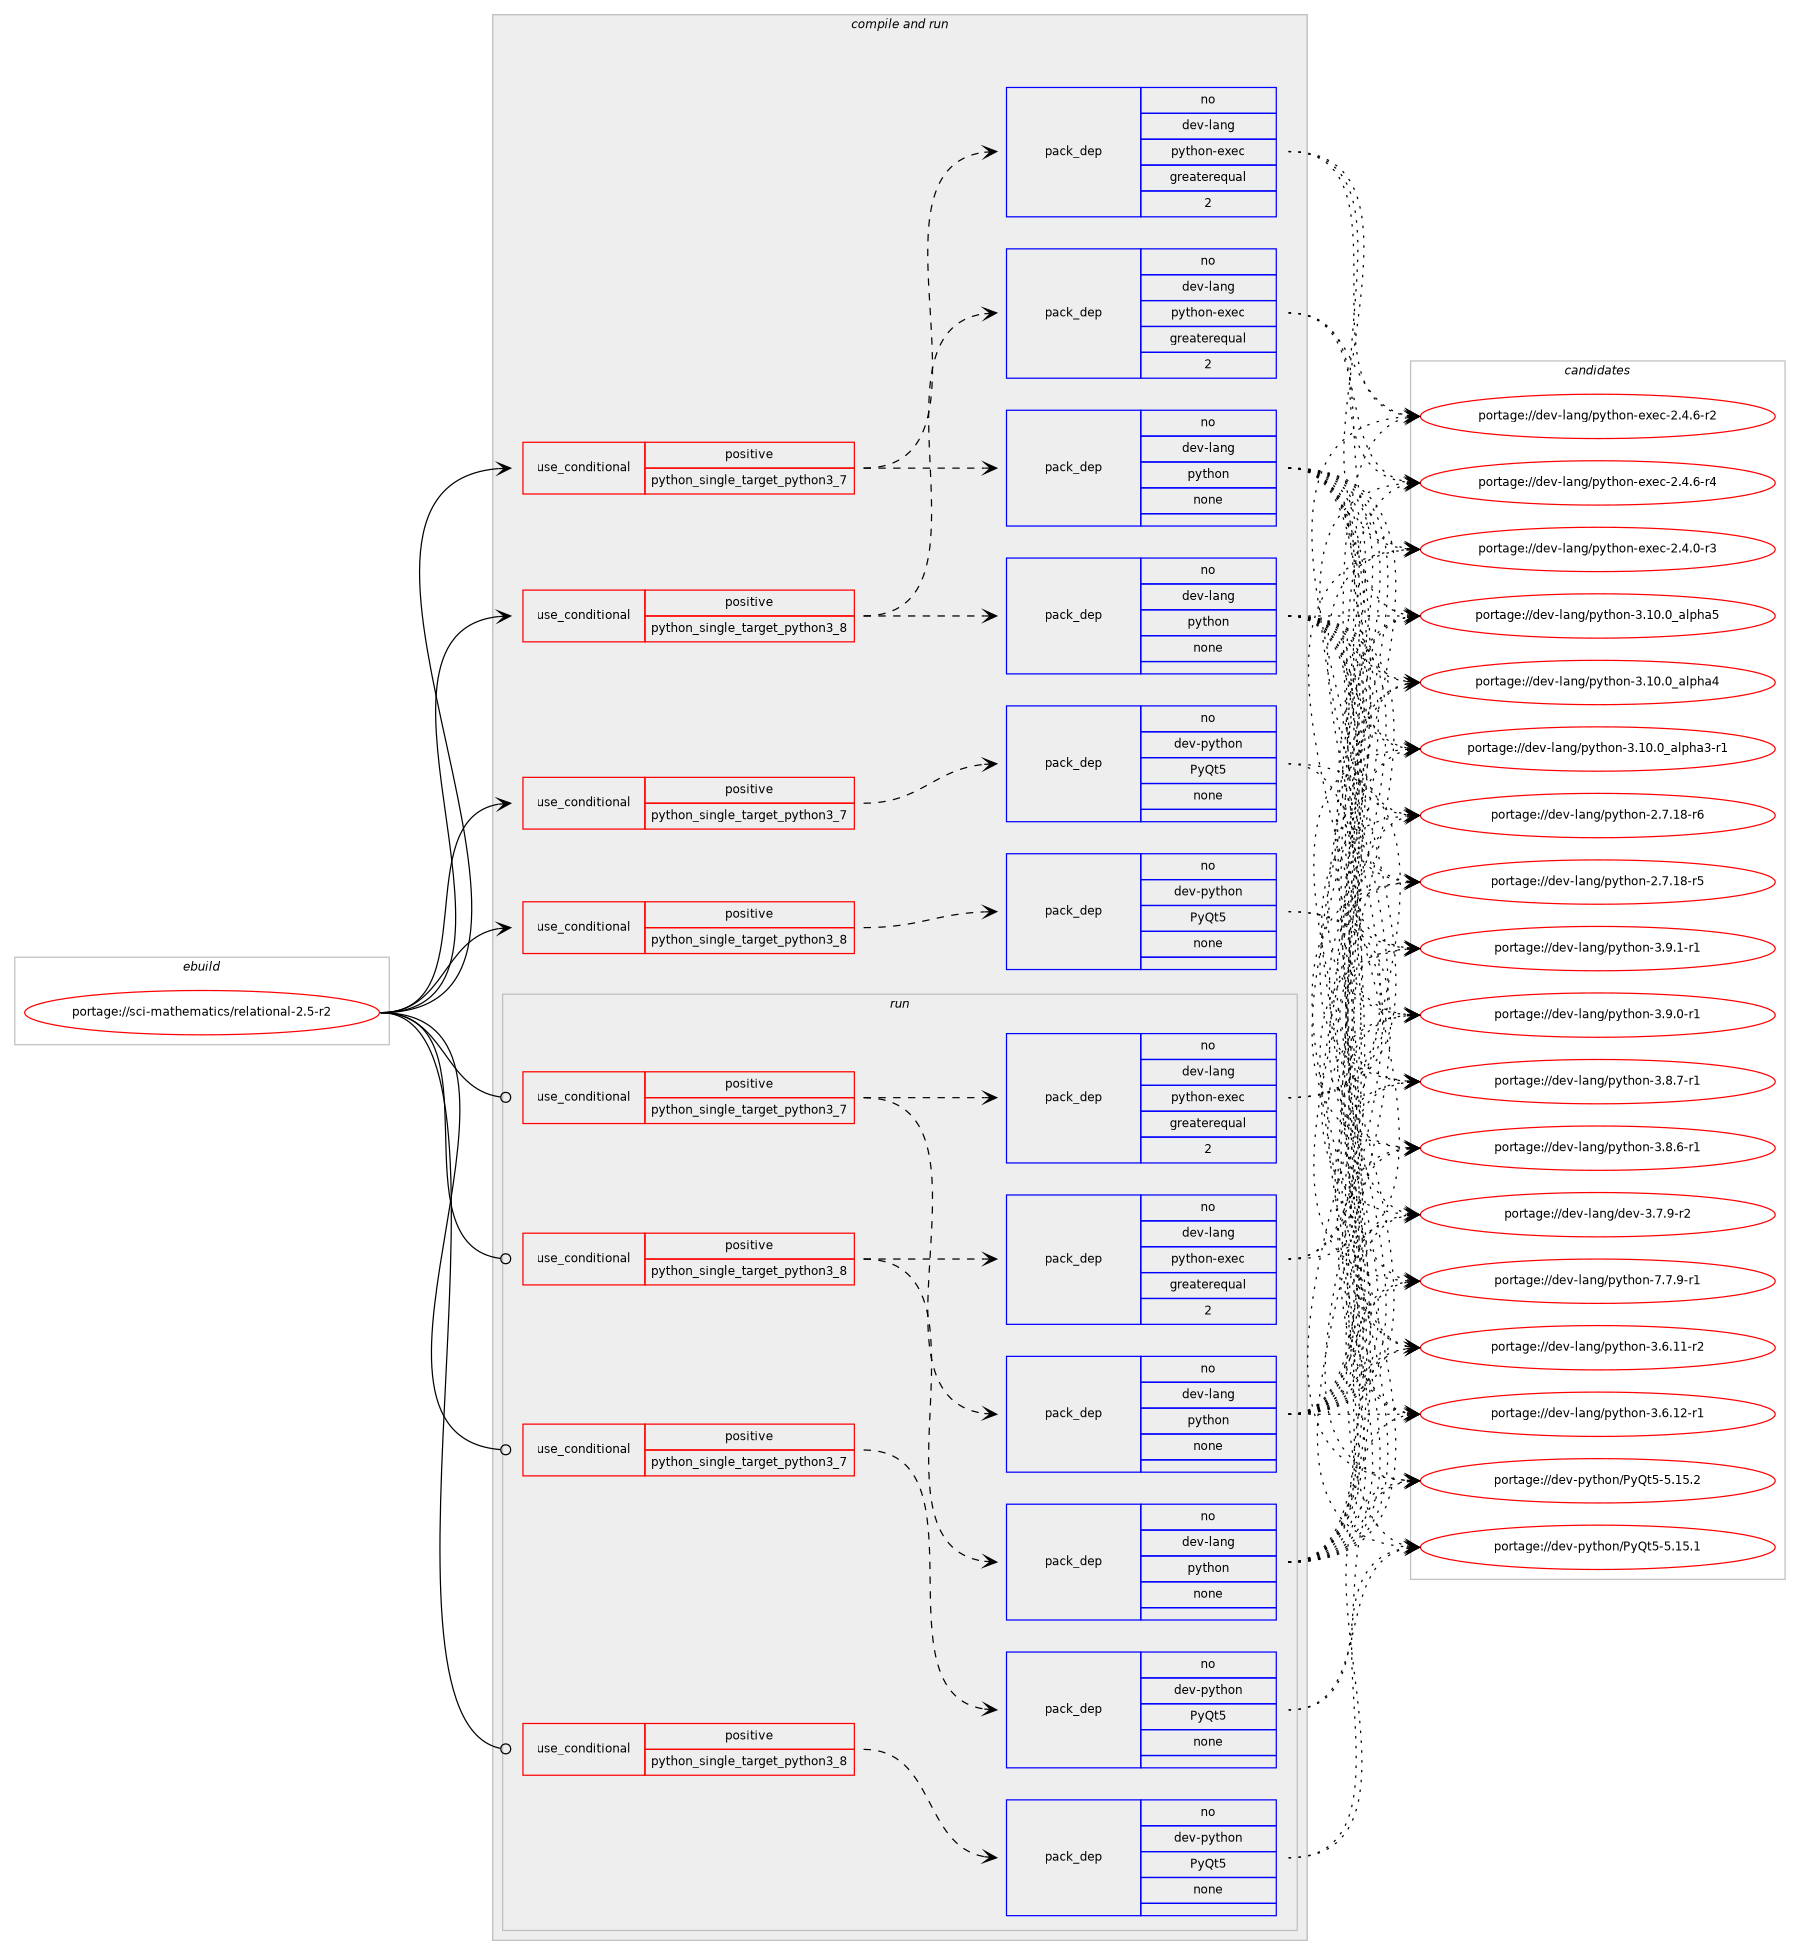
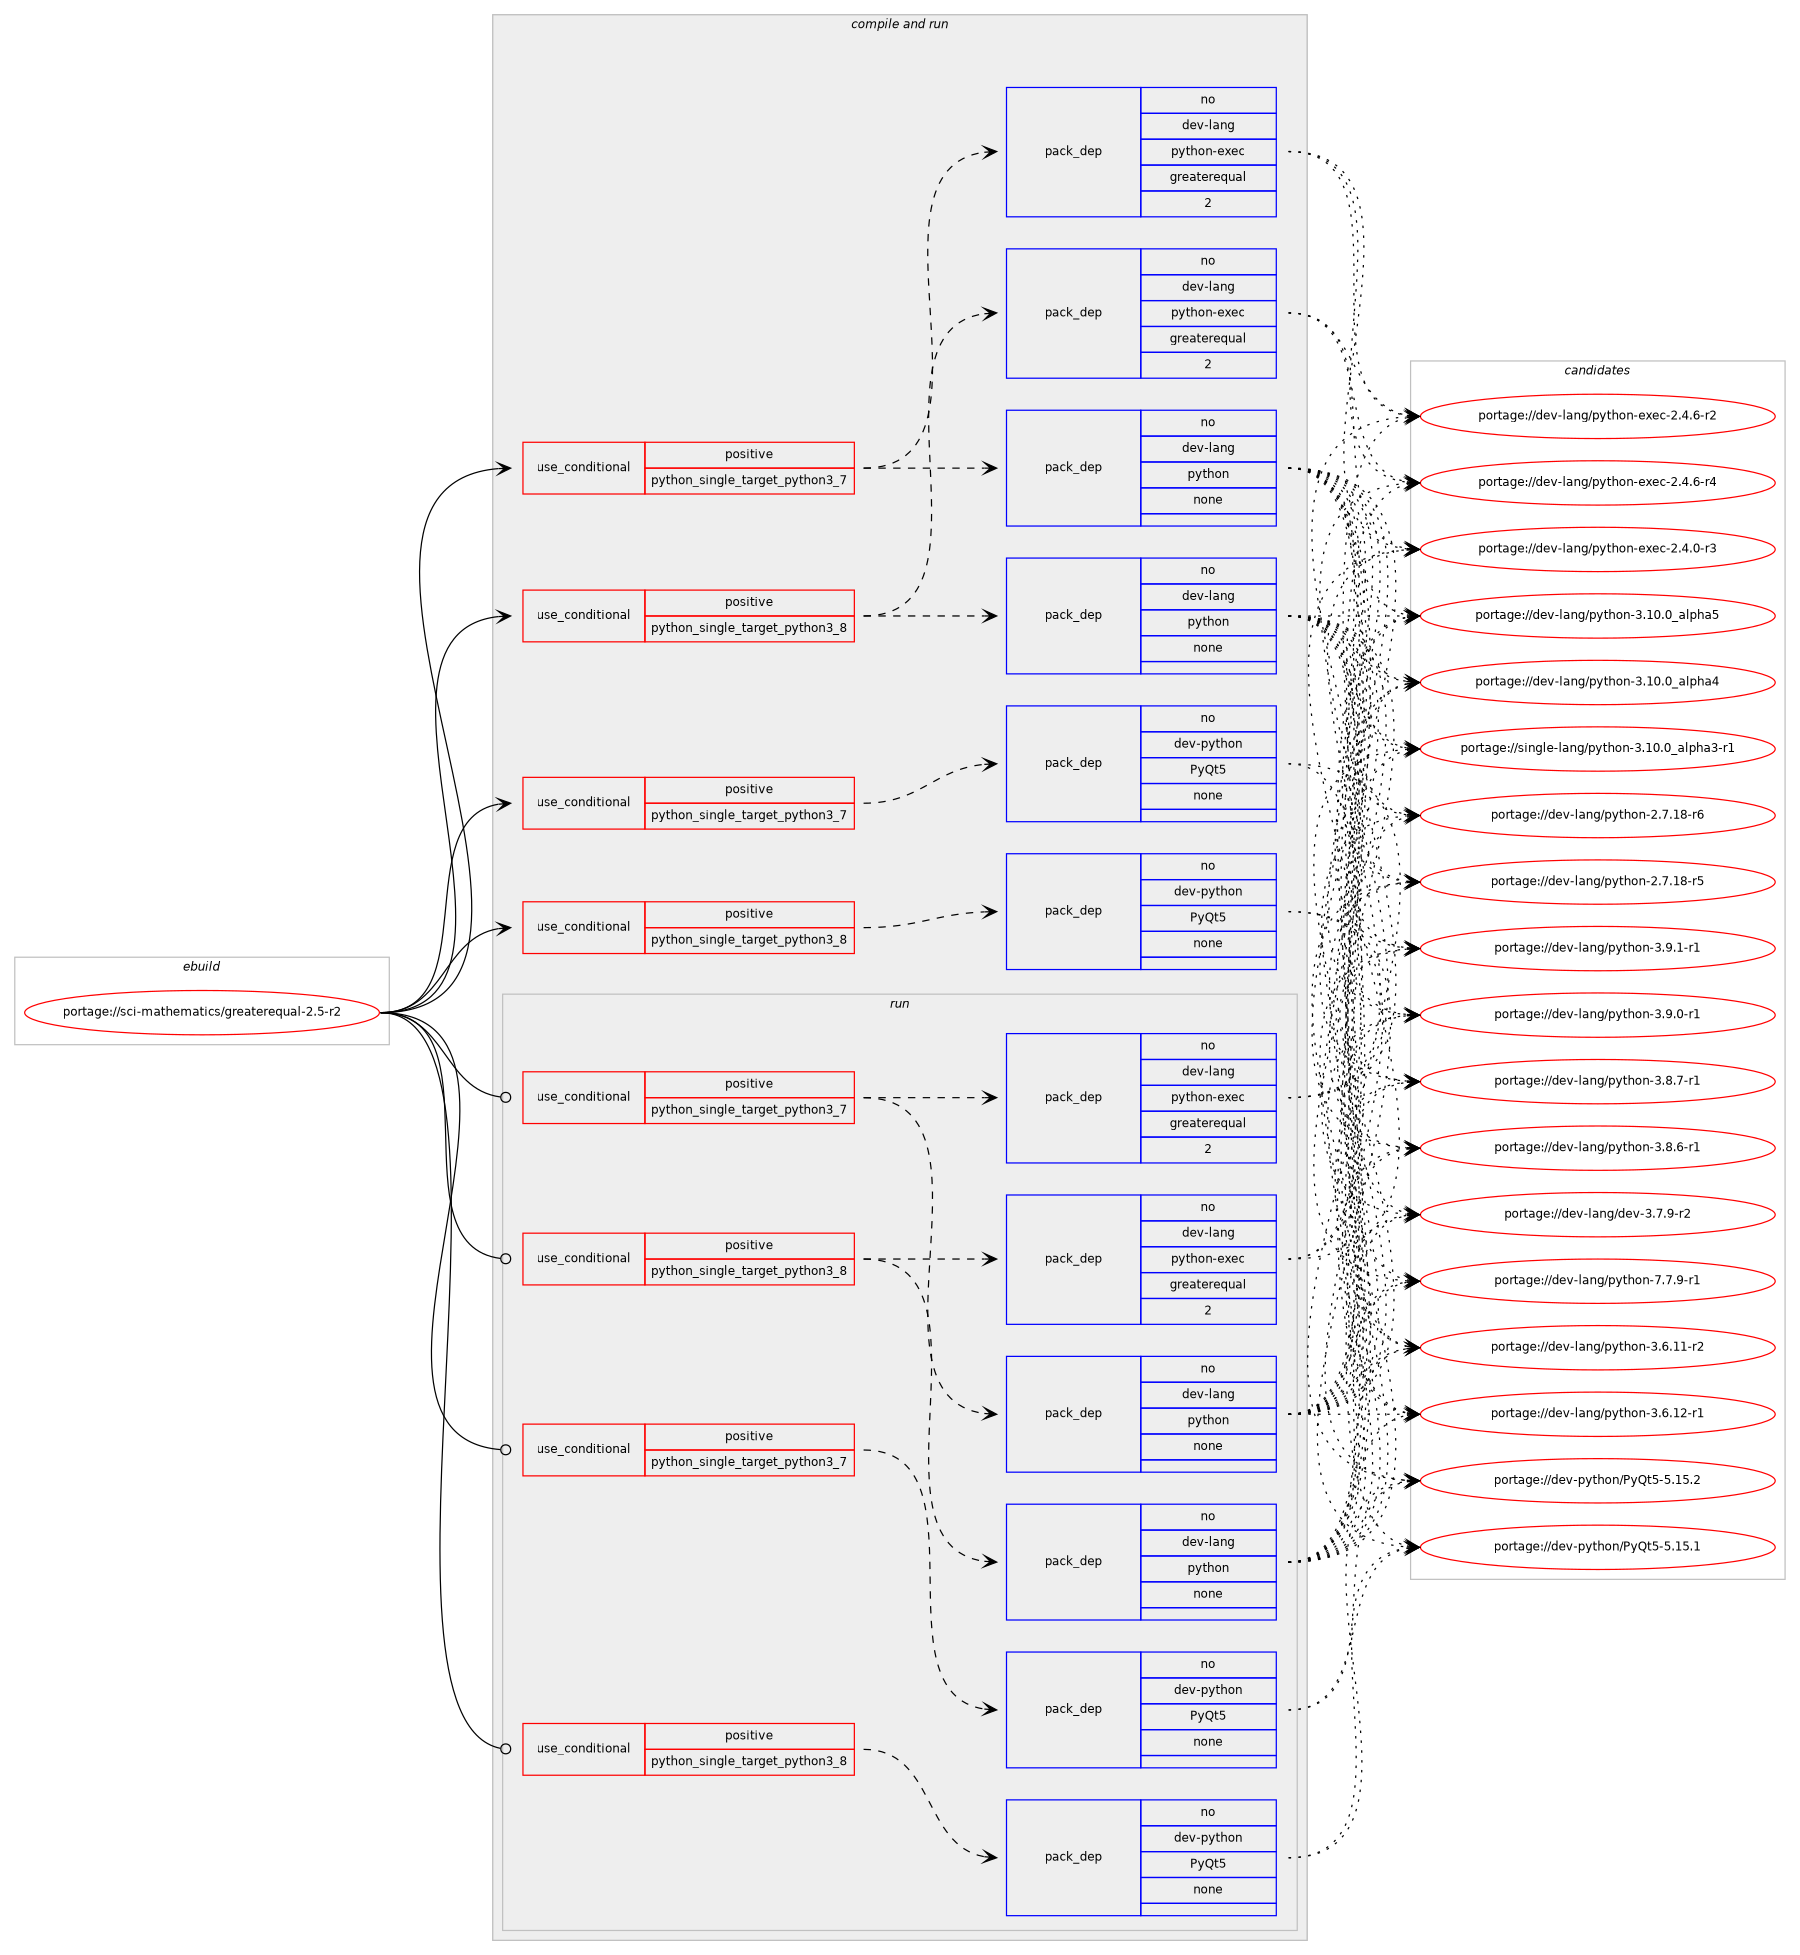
node "portage://dev-lang/python-3.10.0_alpha3-r1": label "portage://dev-lang/python-3.10.0_alpha3-r1" -> "portage://single-lang/python-3.10.0_alpha3-r1"
node "portage://sci-mathematics/relational-2.5-r2": label "portage://sci-mathematics/relational-2.5-r2" -> "portage://sci-mathematics/greaterequal-2.5-r2"
